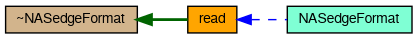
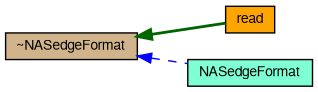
edge "NASedgeFormat" -> "read": now "NASedgeFormat" -> "~NASedgeFormat"
